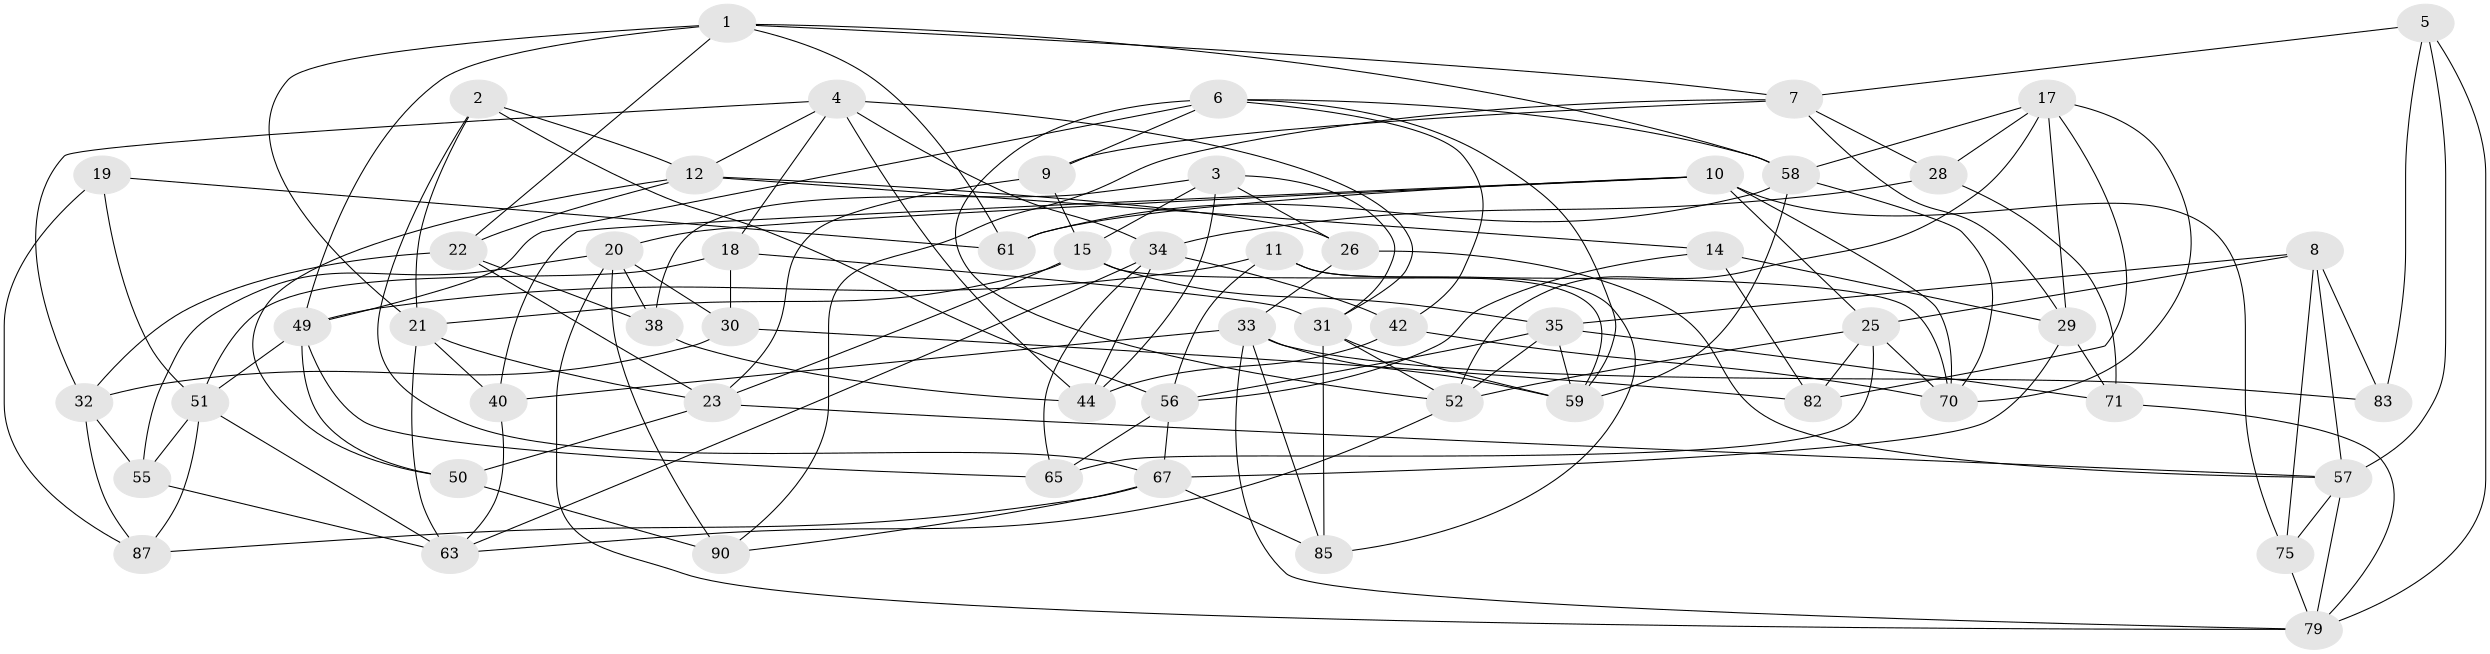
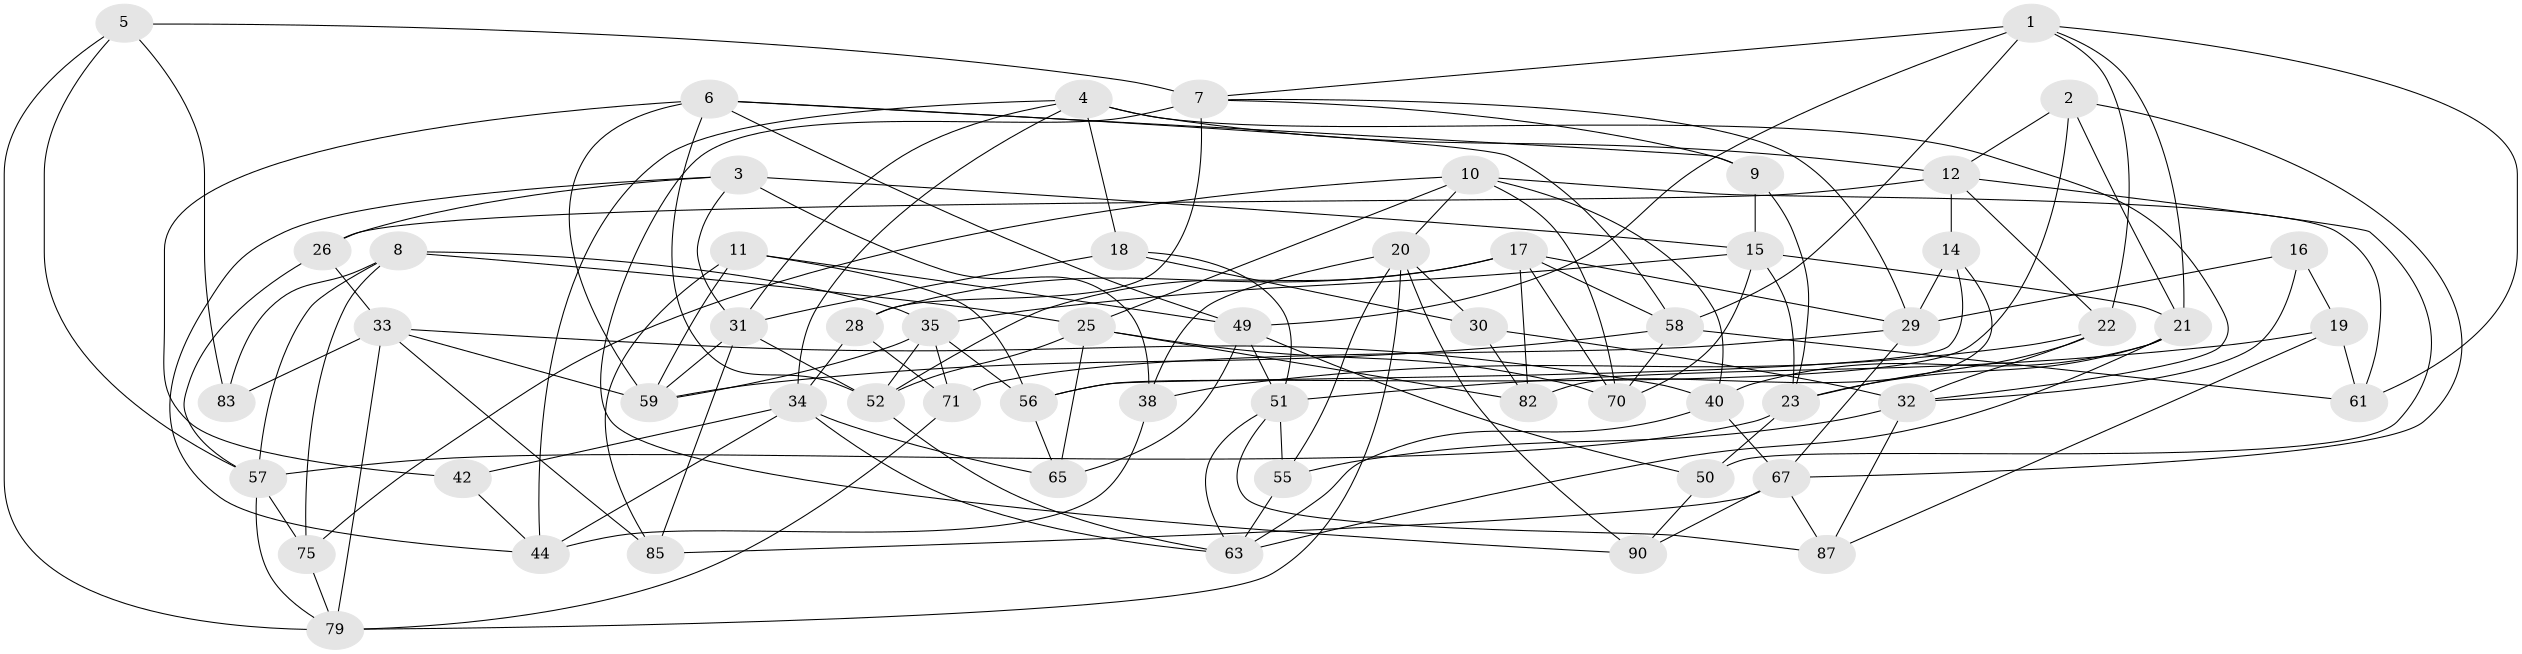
node "16": added
edge "42" -- "70": removed
edge "56" -- "67": now "40" -- "67"
